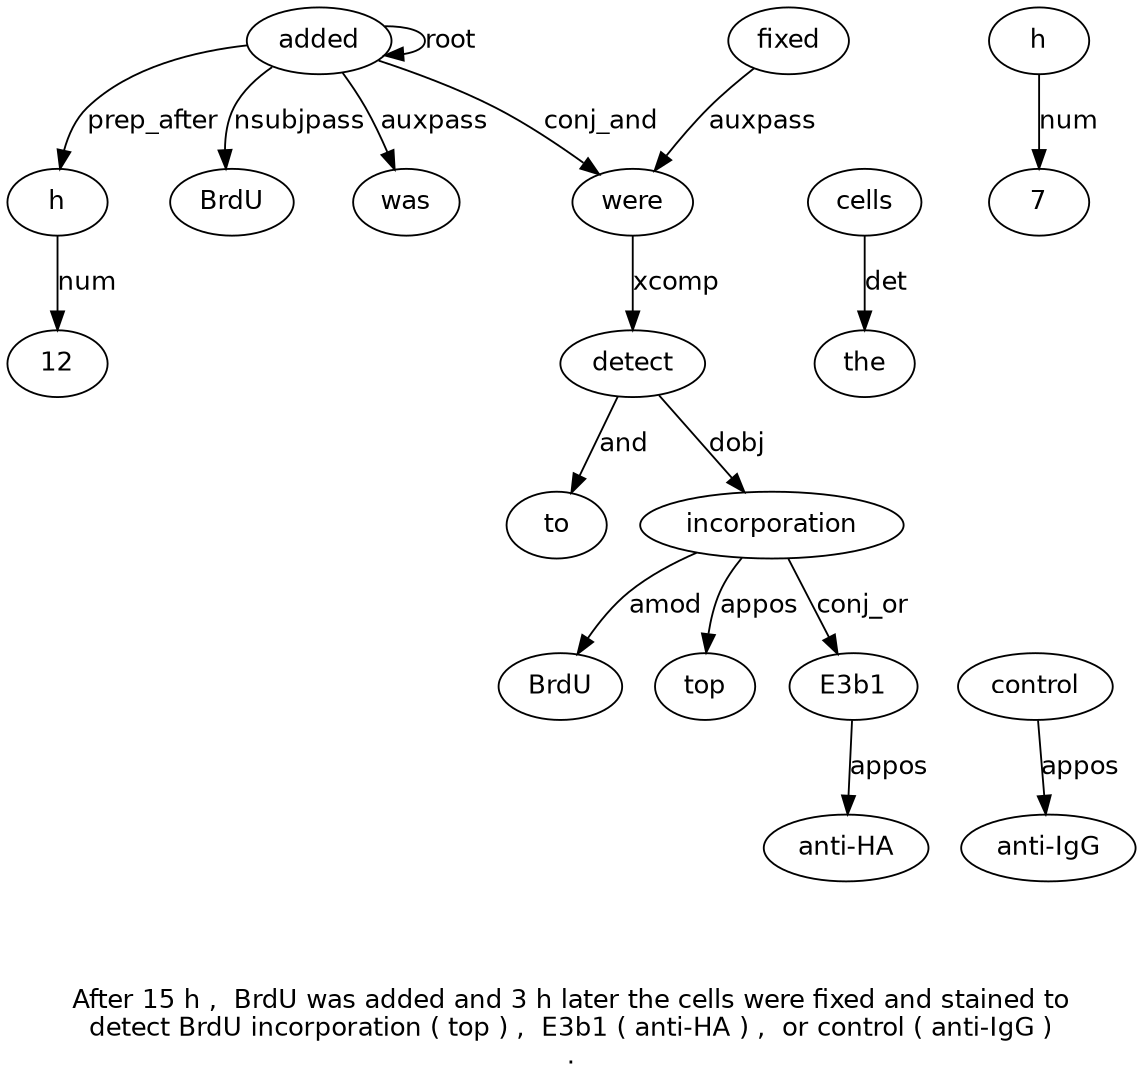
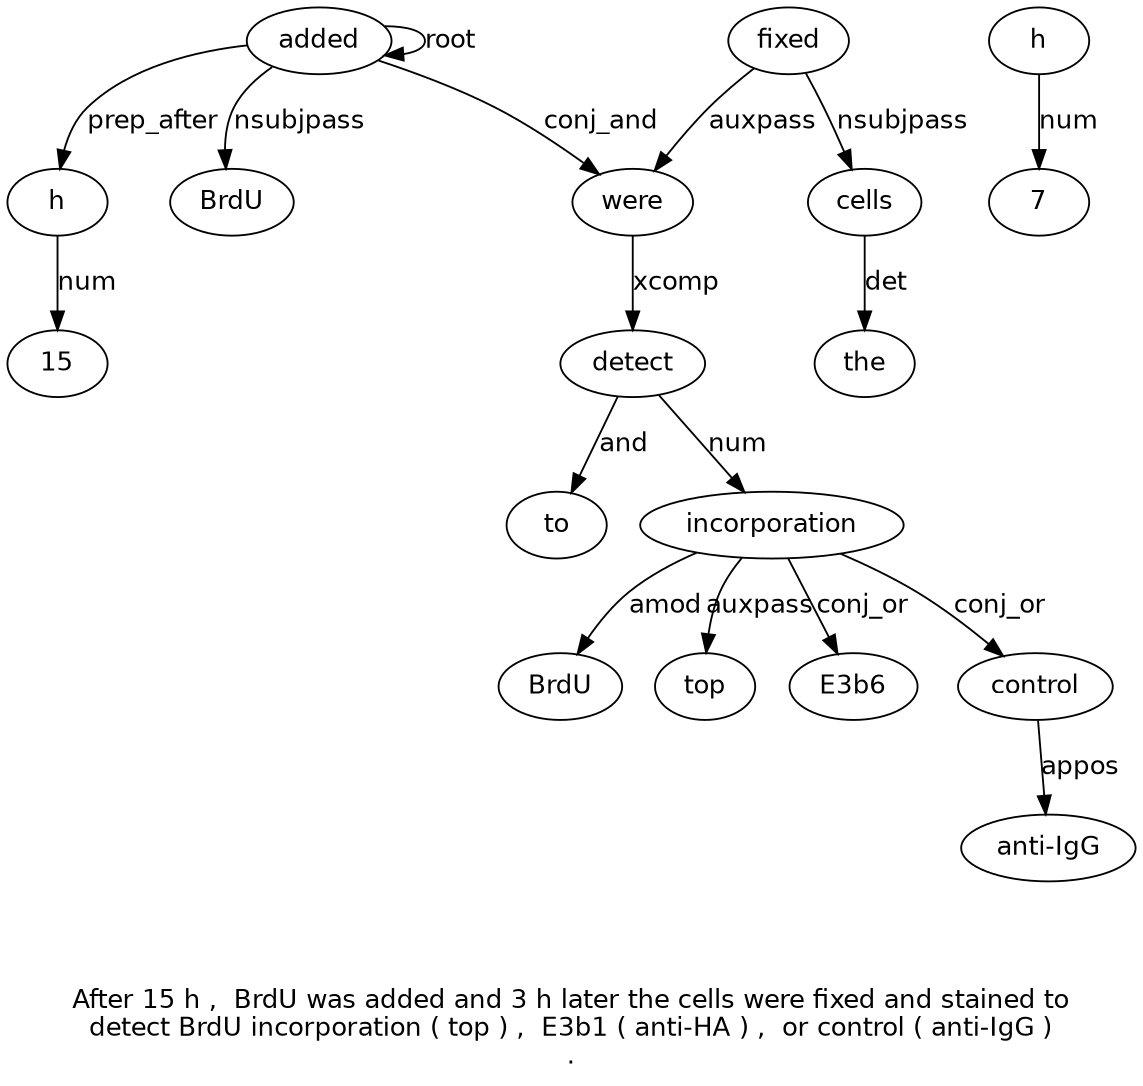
edge "fixed" -> "cells": added, label "nsubjpass"
node "was": removed
node "12": label "12" -> "15"
edge "detect" -> "incorporation": label "dobj" -> "num"
edge "incorporation" -> "control": added, label "conj_or"
edge "incorporation" -> "top": label "appos" -> "auxpass"
node "E3b1": label "E3b1" -> "E3b6"
node "anti-HA": removed
